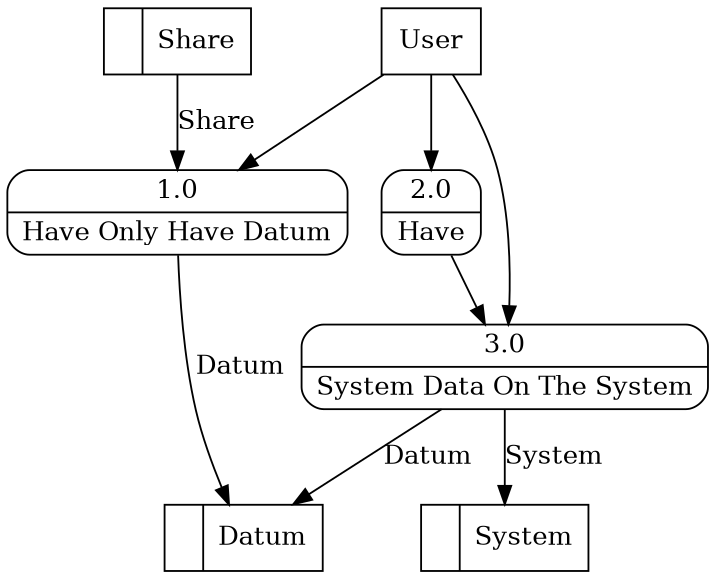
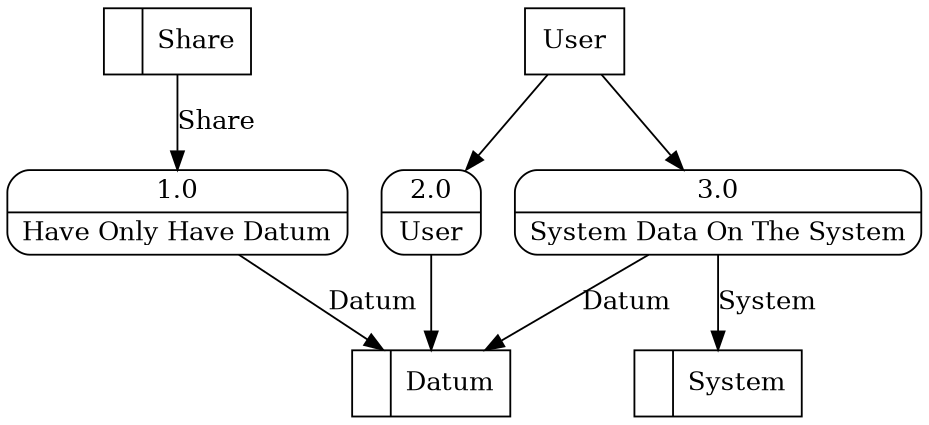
edge "User" -> "1.0": removed
node "2.0": text "Have" -> "User"
edge "2.0" -> "3.0": now "2.0" -> "Datum"
